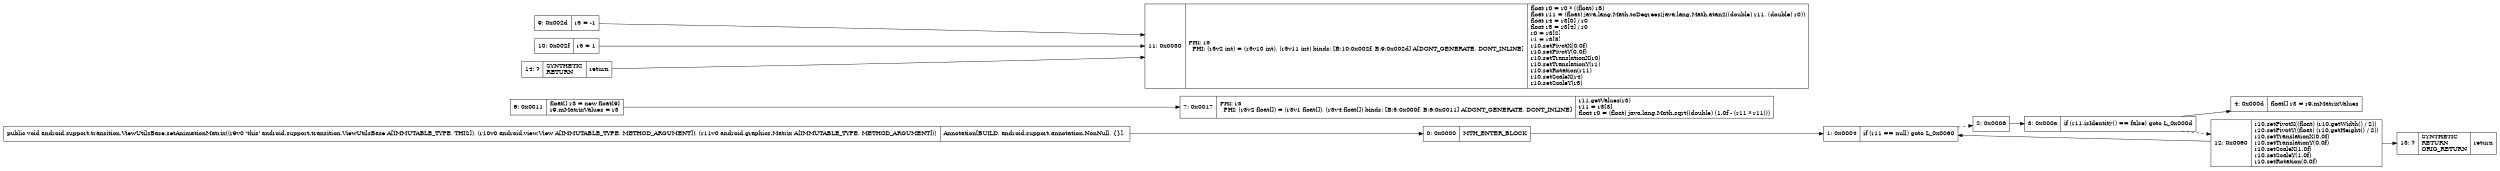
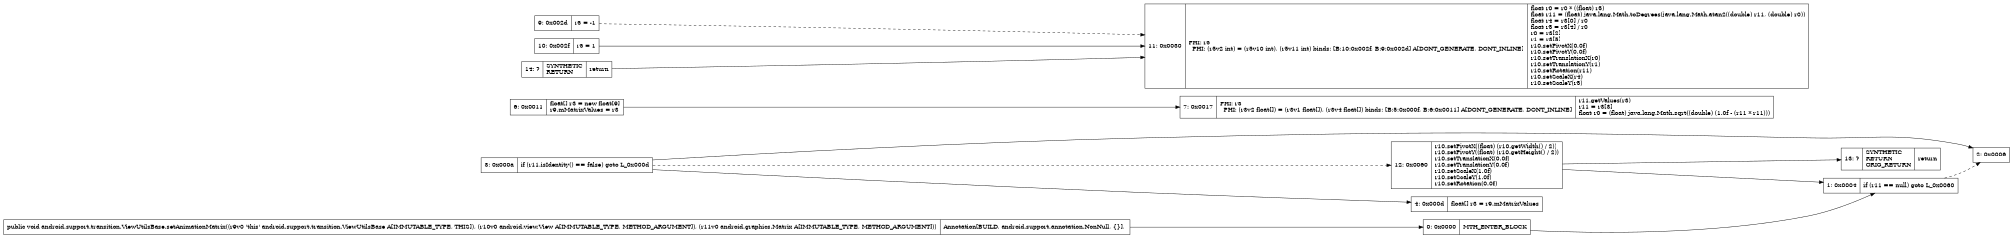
edge "9: 0x002d" -> "11: 0x0030": style solid -> dashed
edge "2: 0x0006" -> "3: 0x000a": reversed
